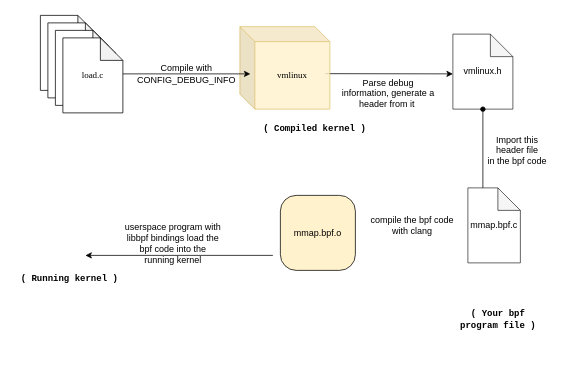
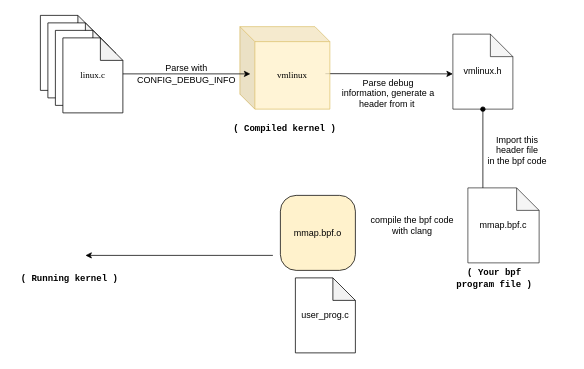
node "Compile with CONFIG_DEBUG_INFO": label "Compile with CONFIG_DEBUG_INFO" -> "Parse with CONFIG_DEBUG_INFO"
node "load.c": label "load.c" -> "linux.c"
node "( Compiled kernel )": moved (315, 128) -> (285, 128)
node "mmap.bpf.c": size 53x75 -> 71x75
node "userspace program with libbpf bindings load the bpf code into the running kernel": removed
node "user_prog.c": added
node "( Your bpf program file )": moved (498, 319) -> (494, 278)
